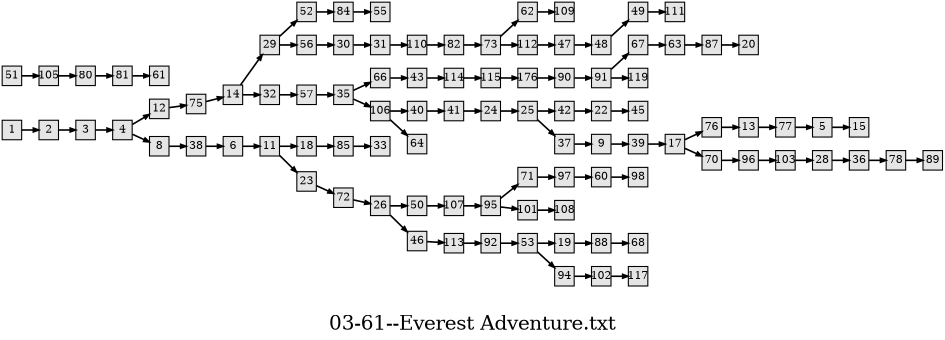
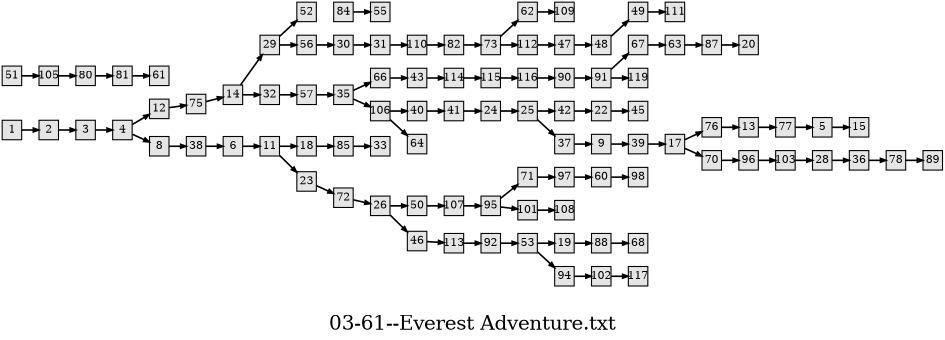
edge "52" -> "84": removed
node "176": label "176" -> "116"
